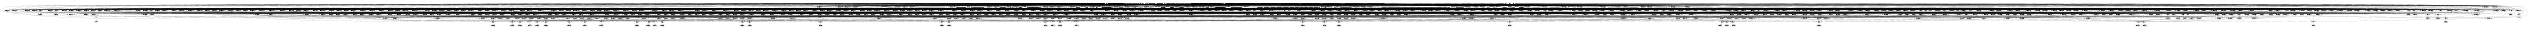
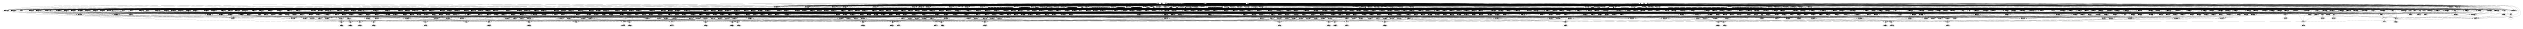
node "new_n649_": removed
node "out_o_19_": removed
node "out_o_45_": removed
node "out_o_46_": removed
